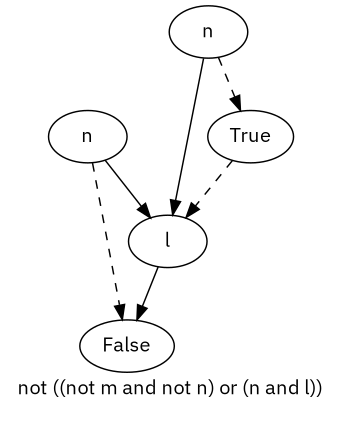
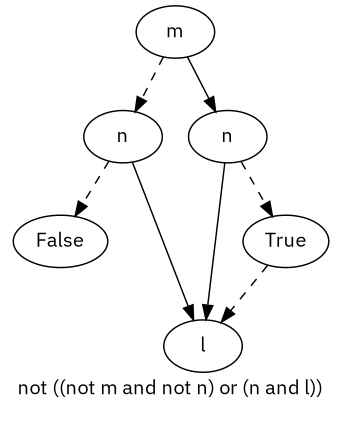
node "m": added
edge "l" -> "False": removed
